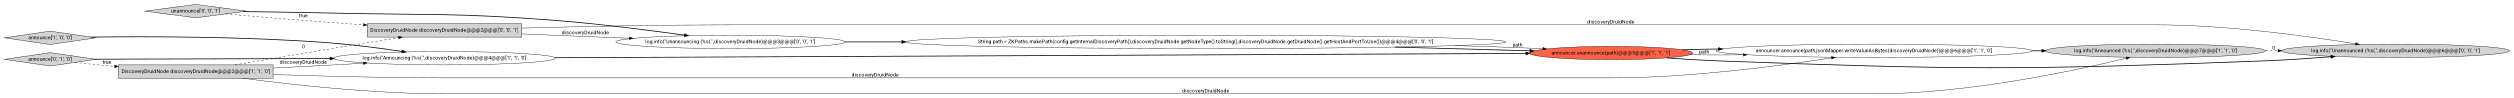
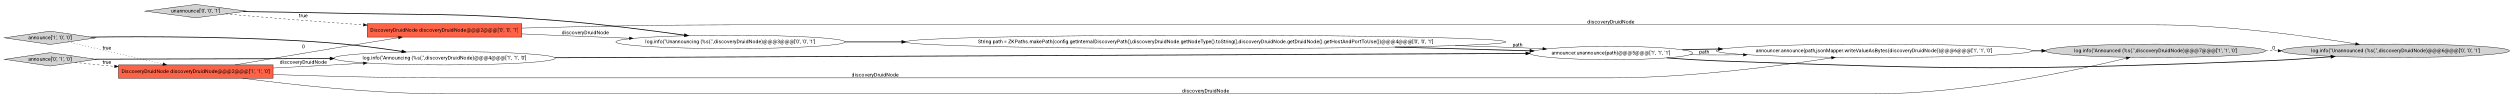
node "DiscoveryDruidNode discoveryDruidNode@@@2@@@['0', '0', '1']": fillcolor lightgray -> tomato
edge "DiscoveryDruidNode discoveryDruidNode@@@2@@@['1', '1', '0']" -> "DiscoveryDruidNode discoveryDruidNode@@@2@@@['0', '0', '1']": style dashed -> solid
edge "announce['1', '0', '0']" -> "DiscoveryDruidNode discoveryDruidNode@@@2@@@['1', '1', '0']": added, label "true"
node "announcer.unannounce(path)@@@5@@@['1', '1', '1']": fillcolor tomato -> white
node "DiscoveryDruidNode discoveryDruidNode@@@2@@@['1', '1', '0']": fillcolor lightgray -> tomato
